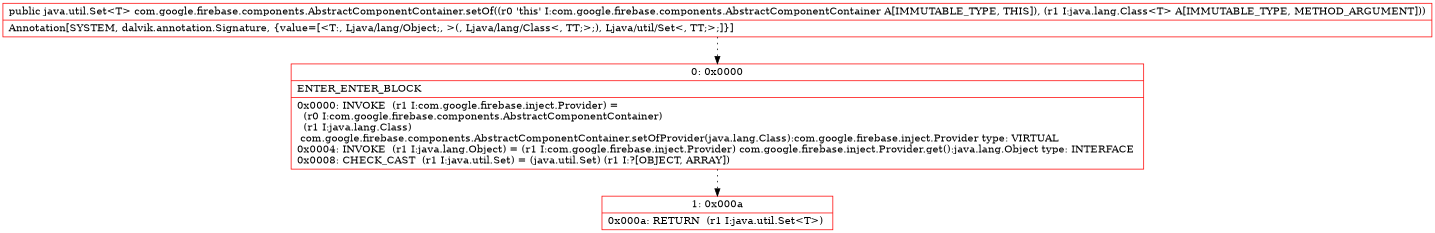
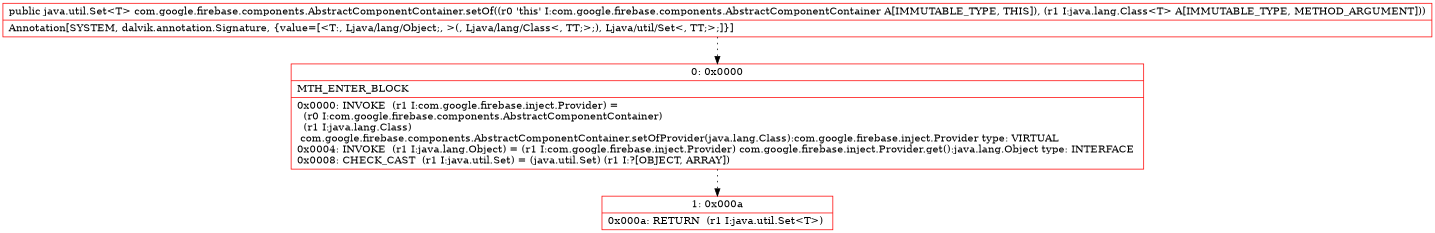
node "0: 0x0000": text "ENTER_ENTER_BLOCK" -> "MTH_ENTER_BLOCK"
